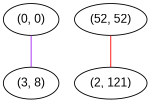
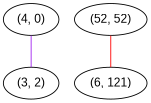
node "(0, 0)": label "(0, 0)" -> "(4, 0)"
node "(3, 8)": label "(3, 8)" -> "(3, 2)"
node "(2, 121)": label "(2, 121)" -> "(6, 121)"
